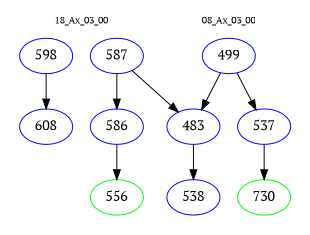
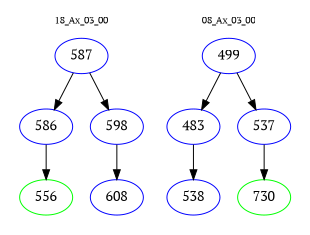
edge "587" -> "483": now "587" -> "598"
